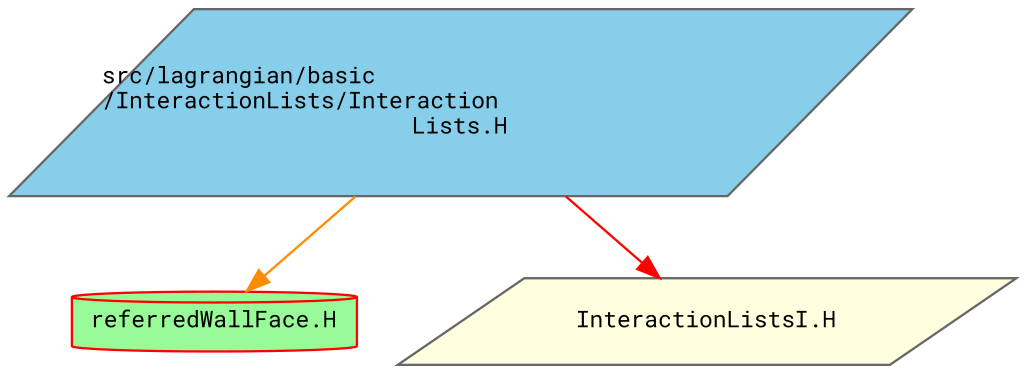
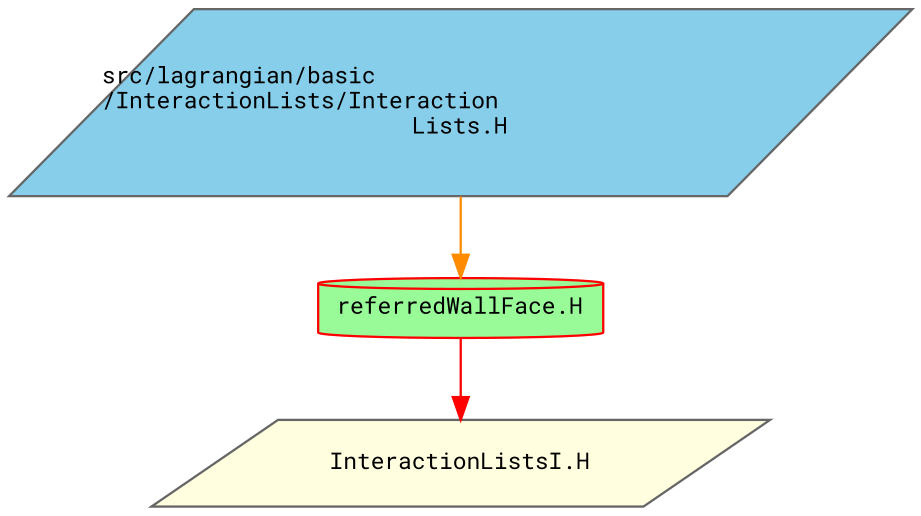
edge "src/lagrangian/basic /InteractionLists/Interaction Lists.H" -> "InteractionListsI.H": now "referredWallFace.H" -> "InteractionListsI.H"
